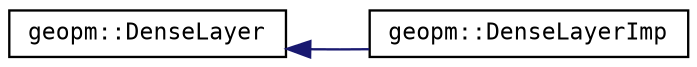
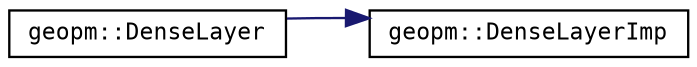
edge "geopm::DenseLayerImp" -> "geopm::DenseLayer": reversed
